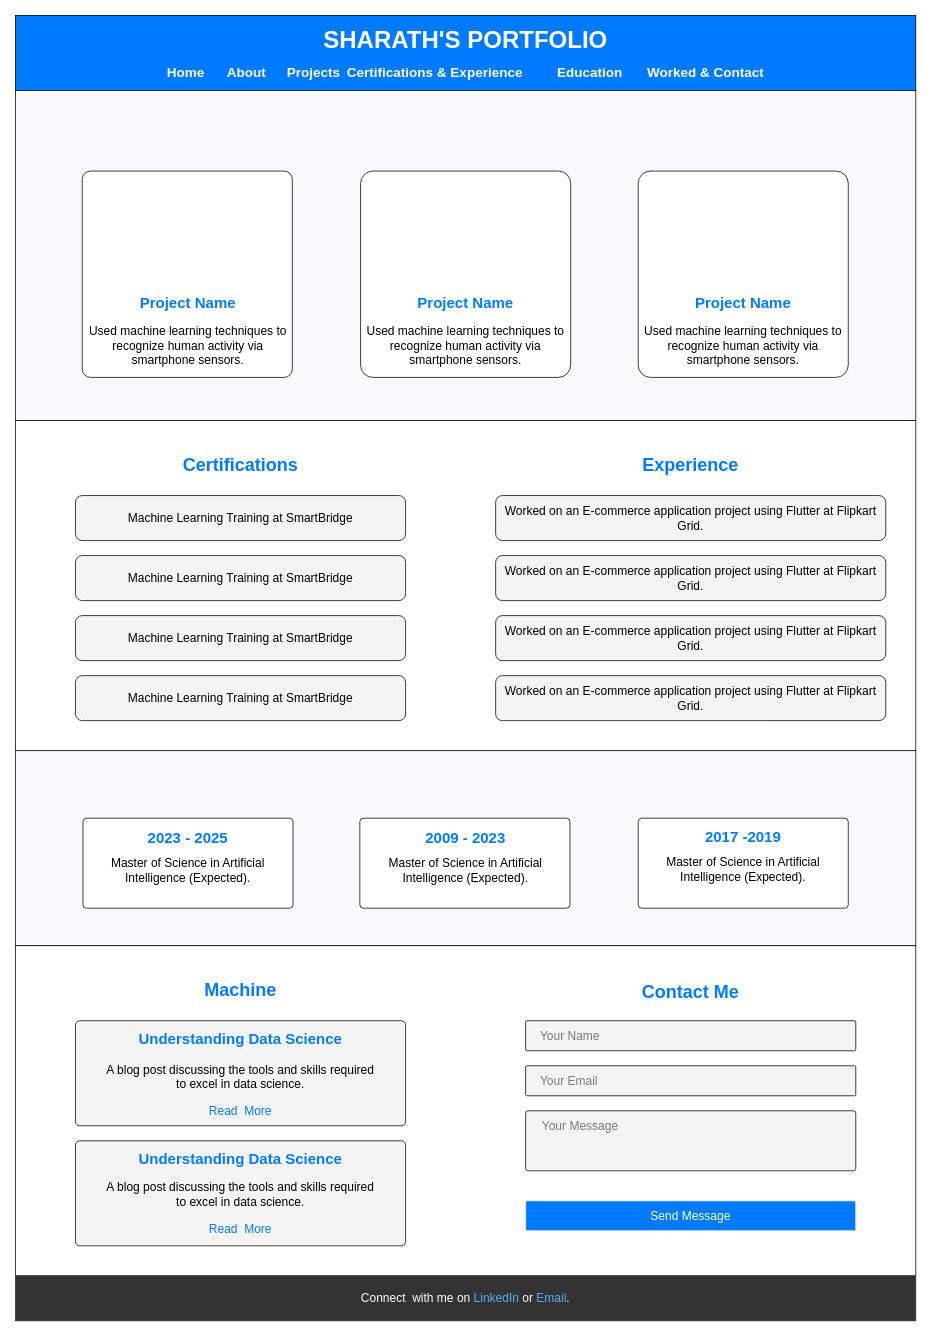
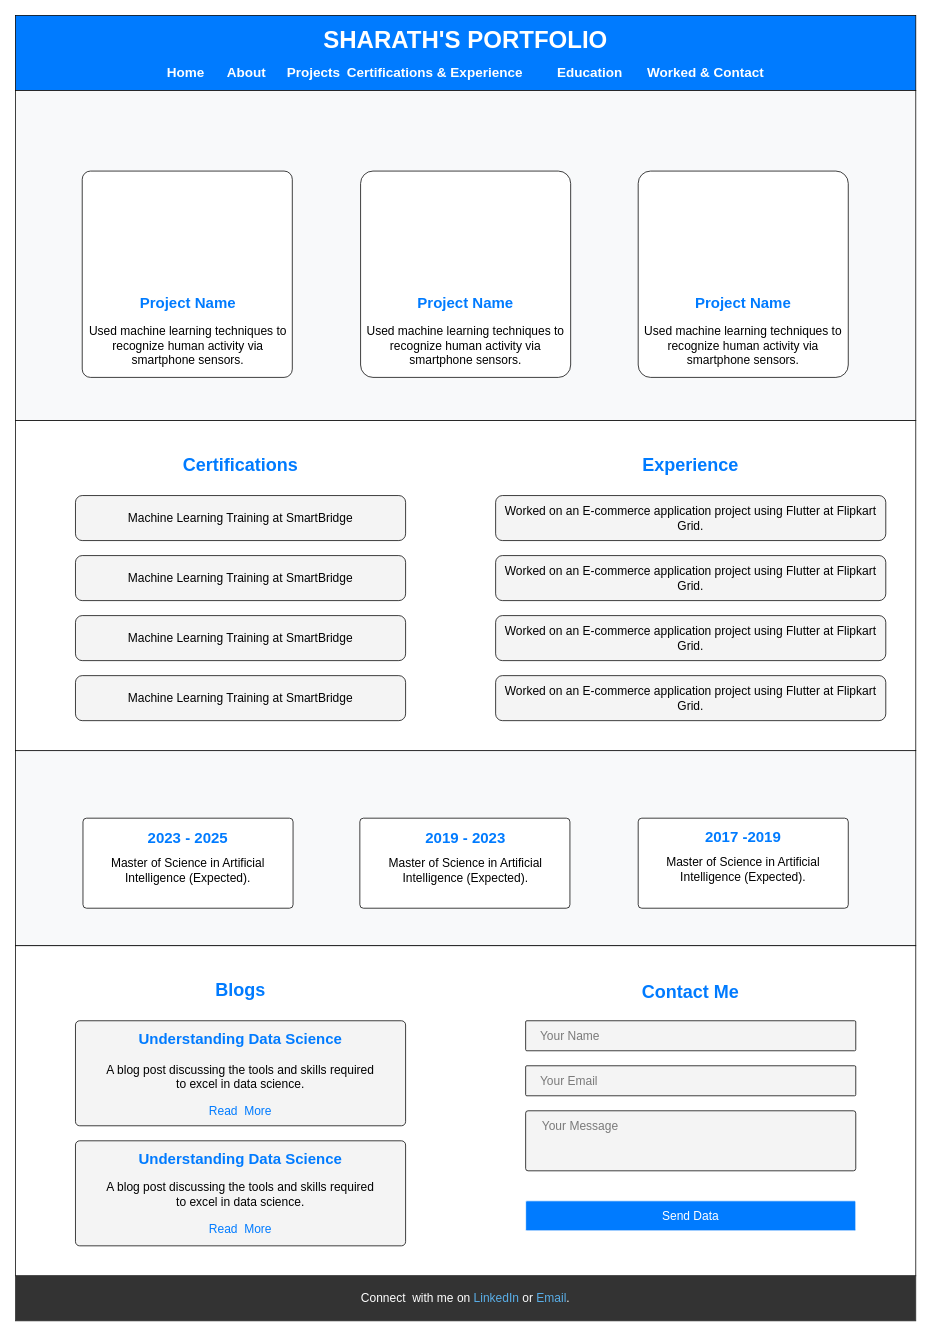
node "2009 - 2023": label "2009 - 2023" -> "2019 - 2023"
node "Machine": label "Machine" -> "Blogs"
node "Send Message": label "Send Message" -> "Send Data"
